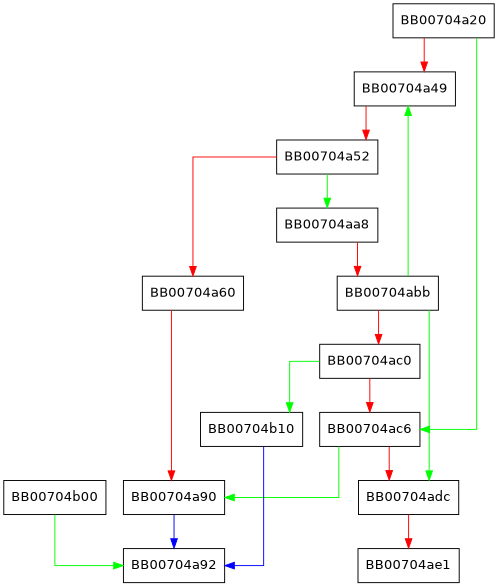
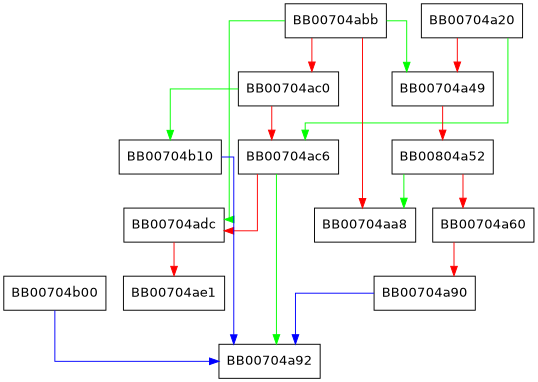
node "BB00704a52": label "BB00704a52" -> "BB00804a52"
edge "BB00704aa8" -> "BB00704abb": reversed
edge "BB00704ac6" -> "BB00704a90": now "BB00704ac6" -> "BB00704a92"
edge "BB00704b00" -> "BB00704a92": color green -> blue
